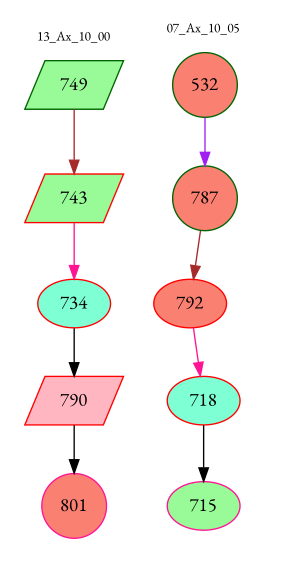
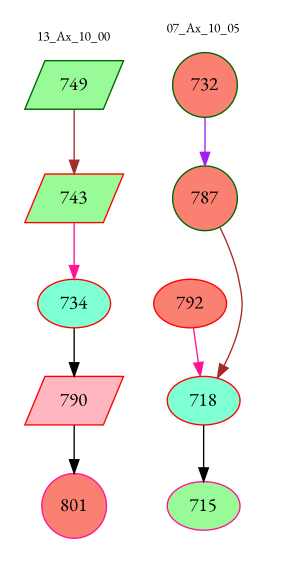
node "532": label "532" -> "732"
edge "787" -> "792": now "787" -> "718"
